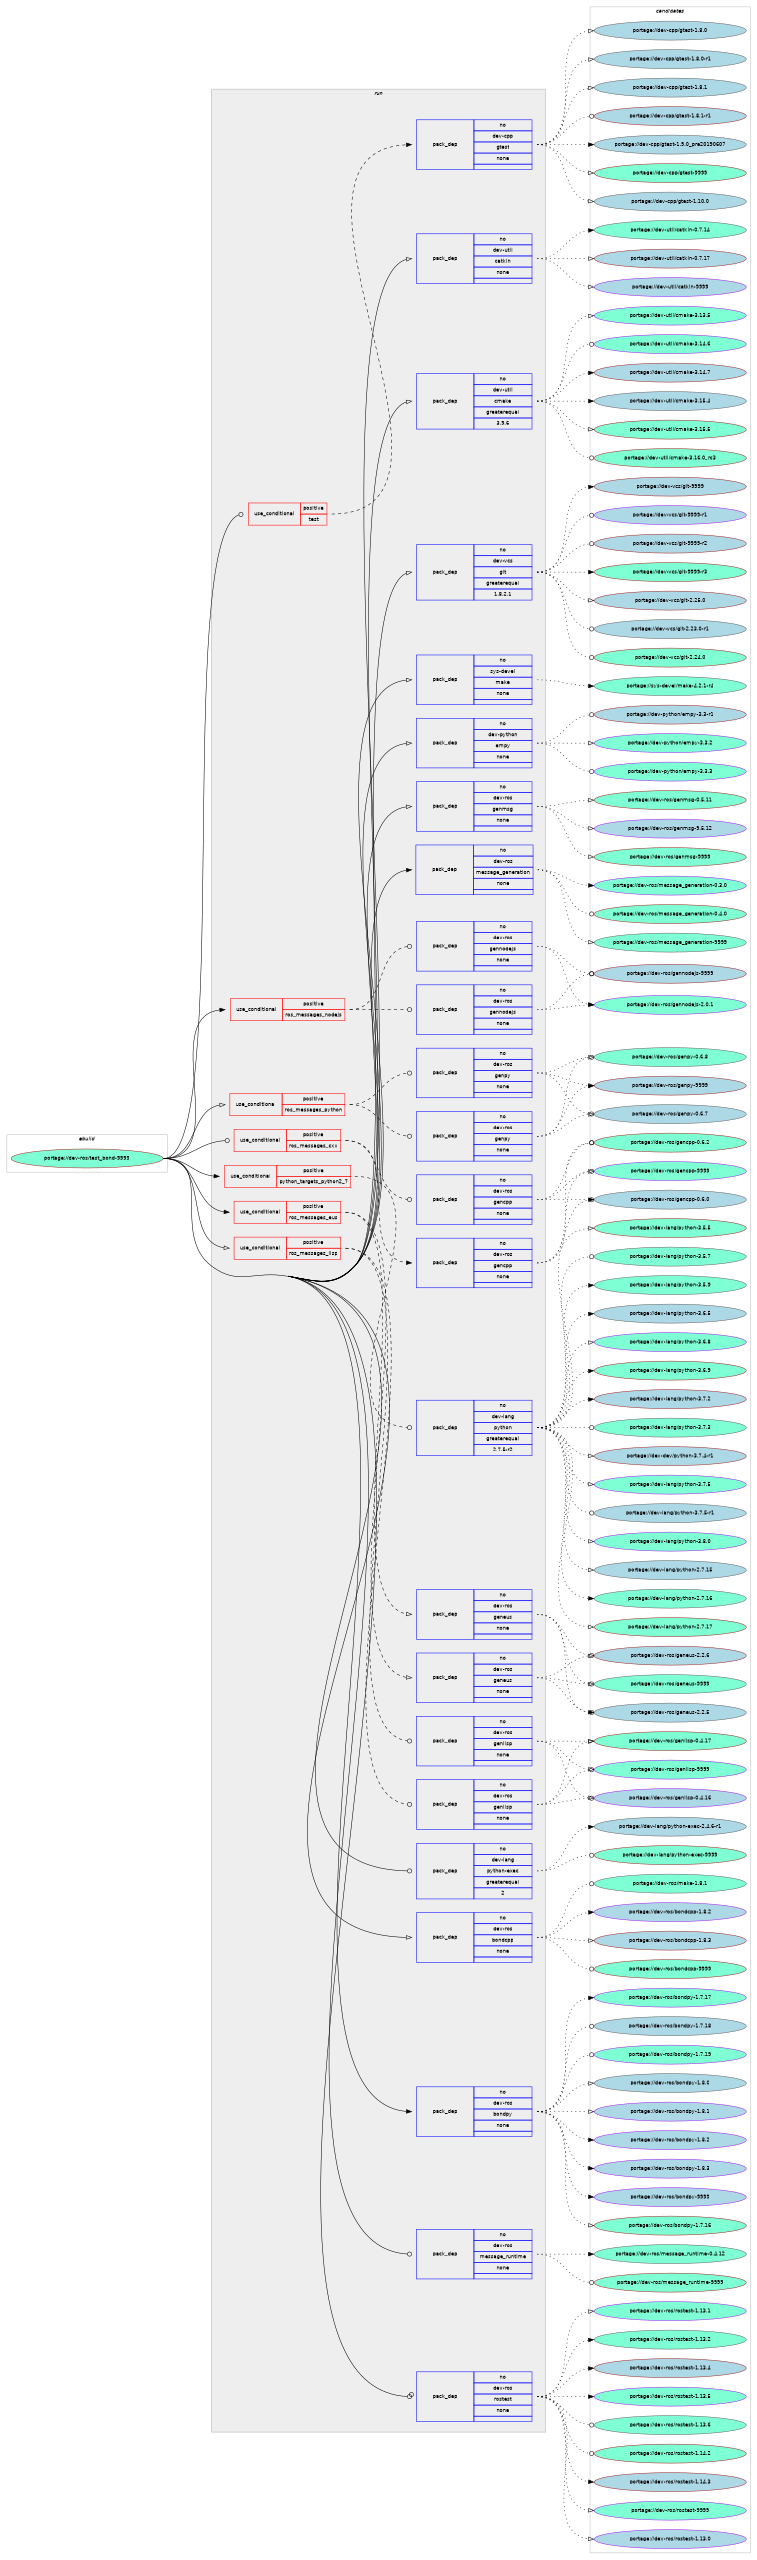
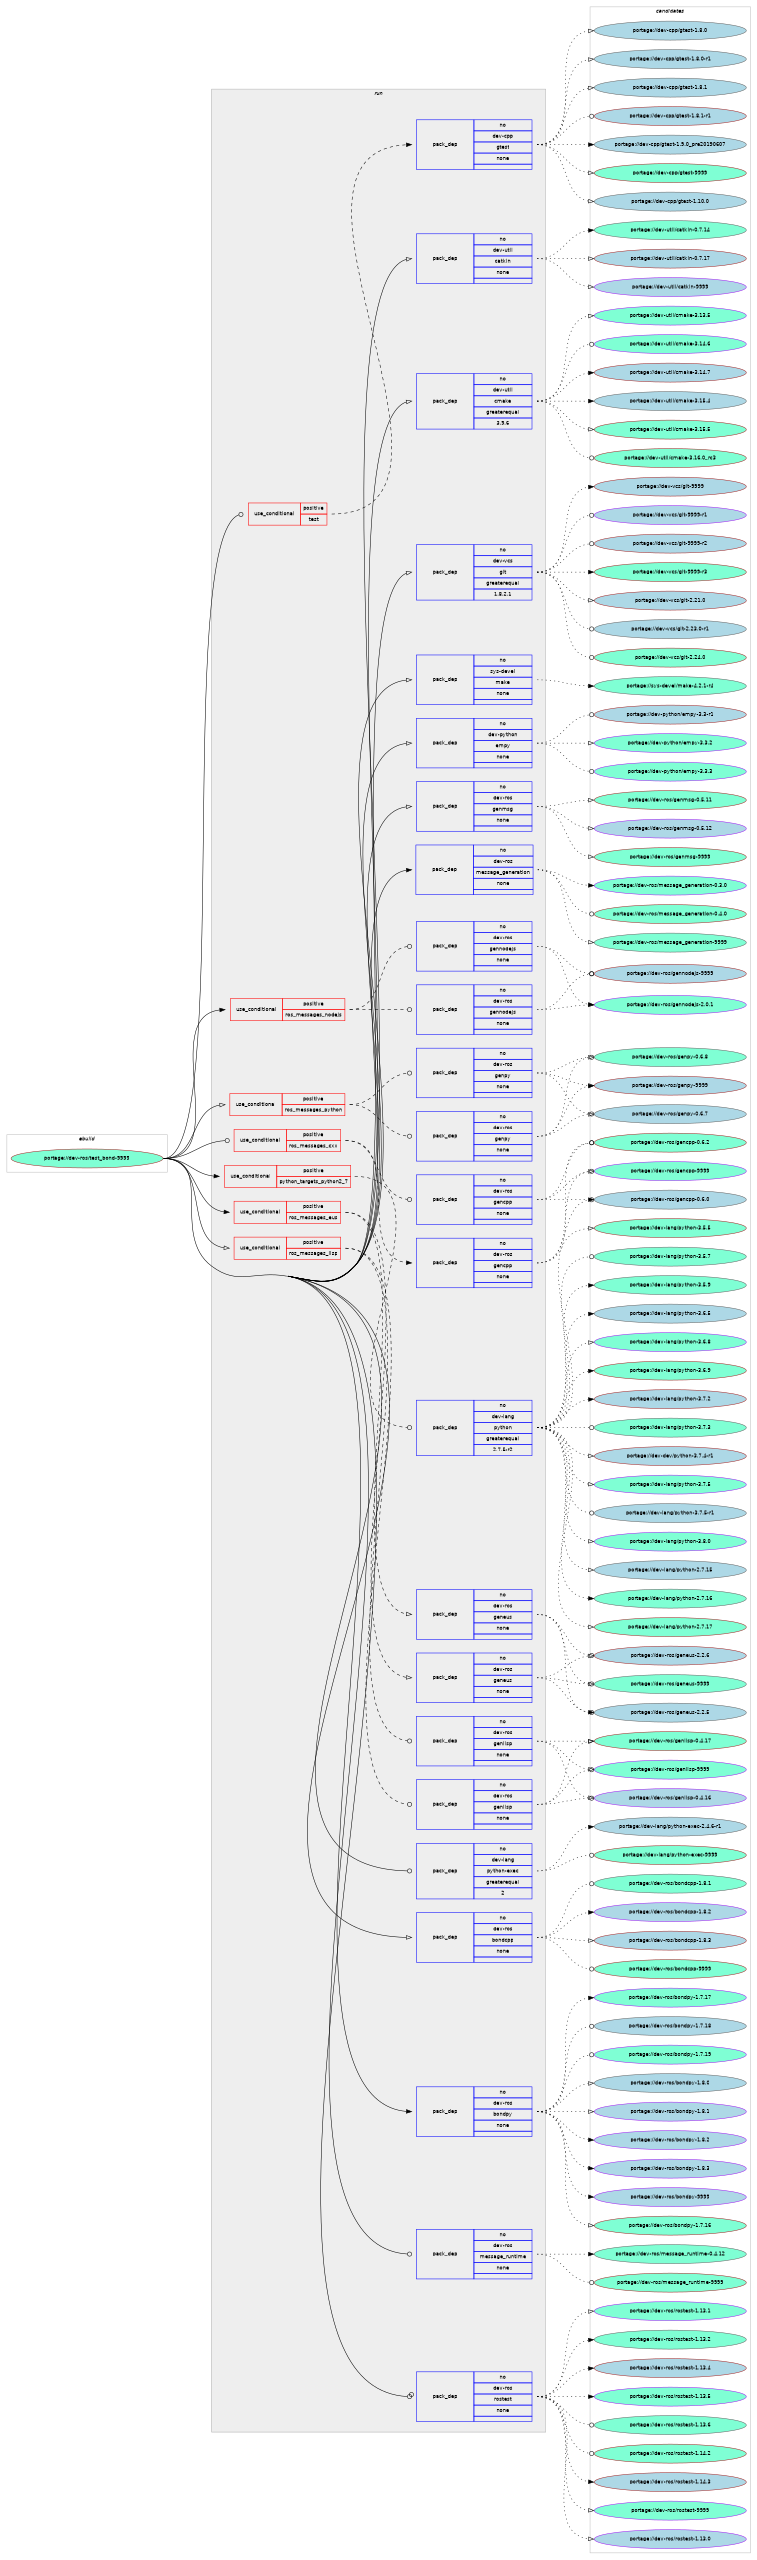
node "portage://dev-vcs/git-2.25.0": label "portage://dev-vcs/git-2.25.0" -> "portage://dev-vcs/git-2.21.0"
node "portage://dev-ros/genmsg-9.5.12": label "portage://dev-ros/genmsg-9.5.12" -> "portage://dev-ros/genmsg-0.5.12"
node "portage://dev-ros/make-1.8.1": label "portage://dev-ros/make-1.8.1" -> "portage://dev-ros/bondcpp-1.8.1"
